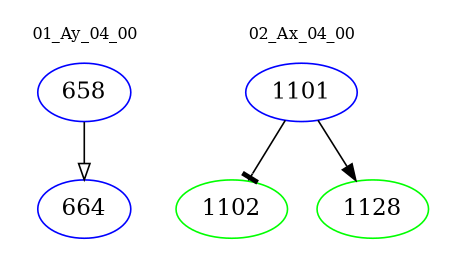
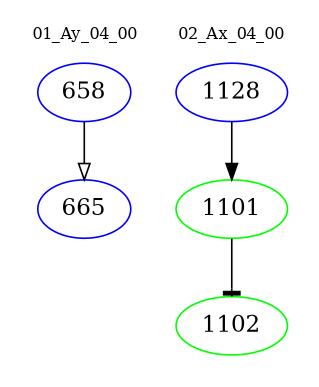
node "1101": color blue -> green
edge "1101" -> "1128": reversed
node "664": label "664" -> "665"
node "1128": color green -> blue
